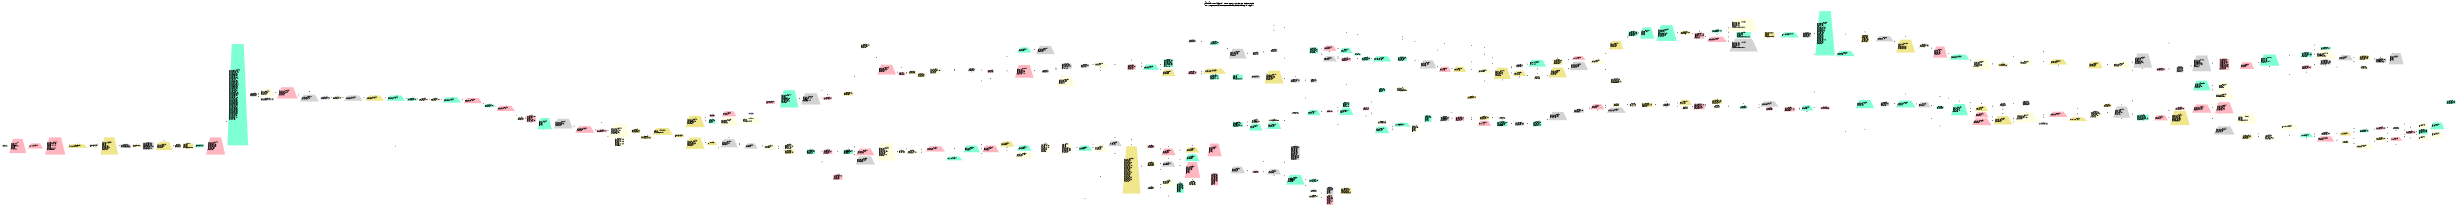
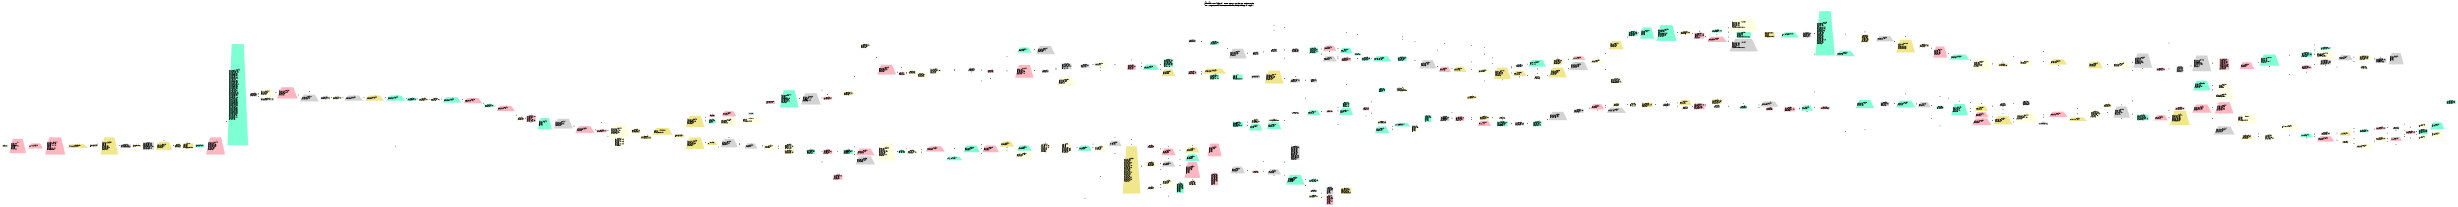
node "0x08079d43 movl %ebp, %ecx movl %ebx, %edx jmp 0x08079d58": added
node "0x080a2bf6 leal (%esi), %esi leal (%edi), %edi": fillcolor lightyellow -> aquamarine
